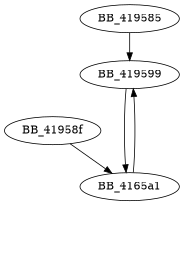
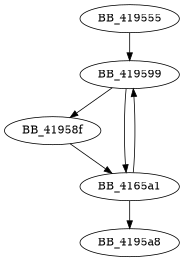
node "BB_419585": label "BB_419585" -> "BB_419555"
edge "BB_419599" -> "BB_41958f": added
node "BB_4195a8": added
